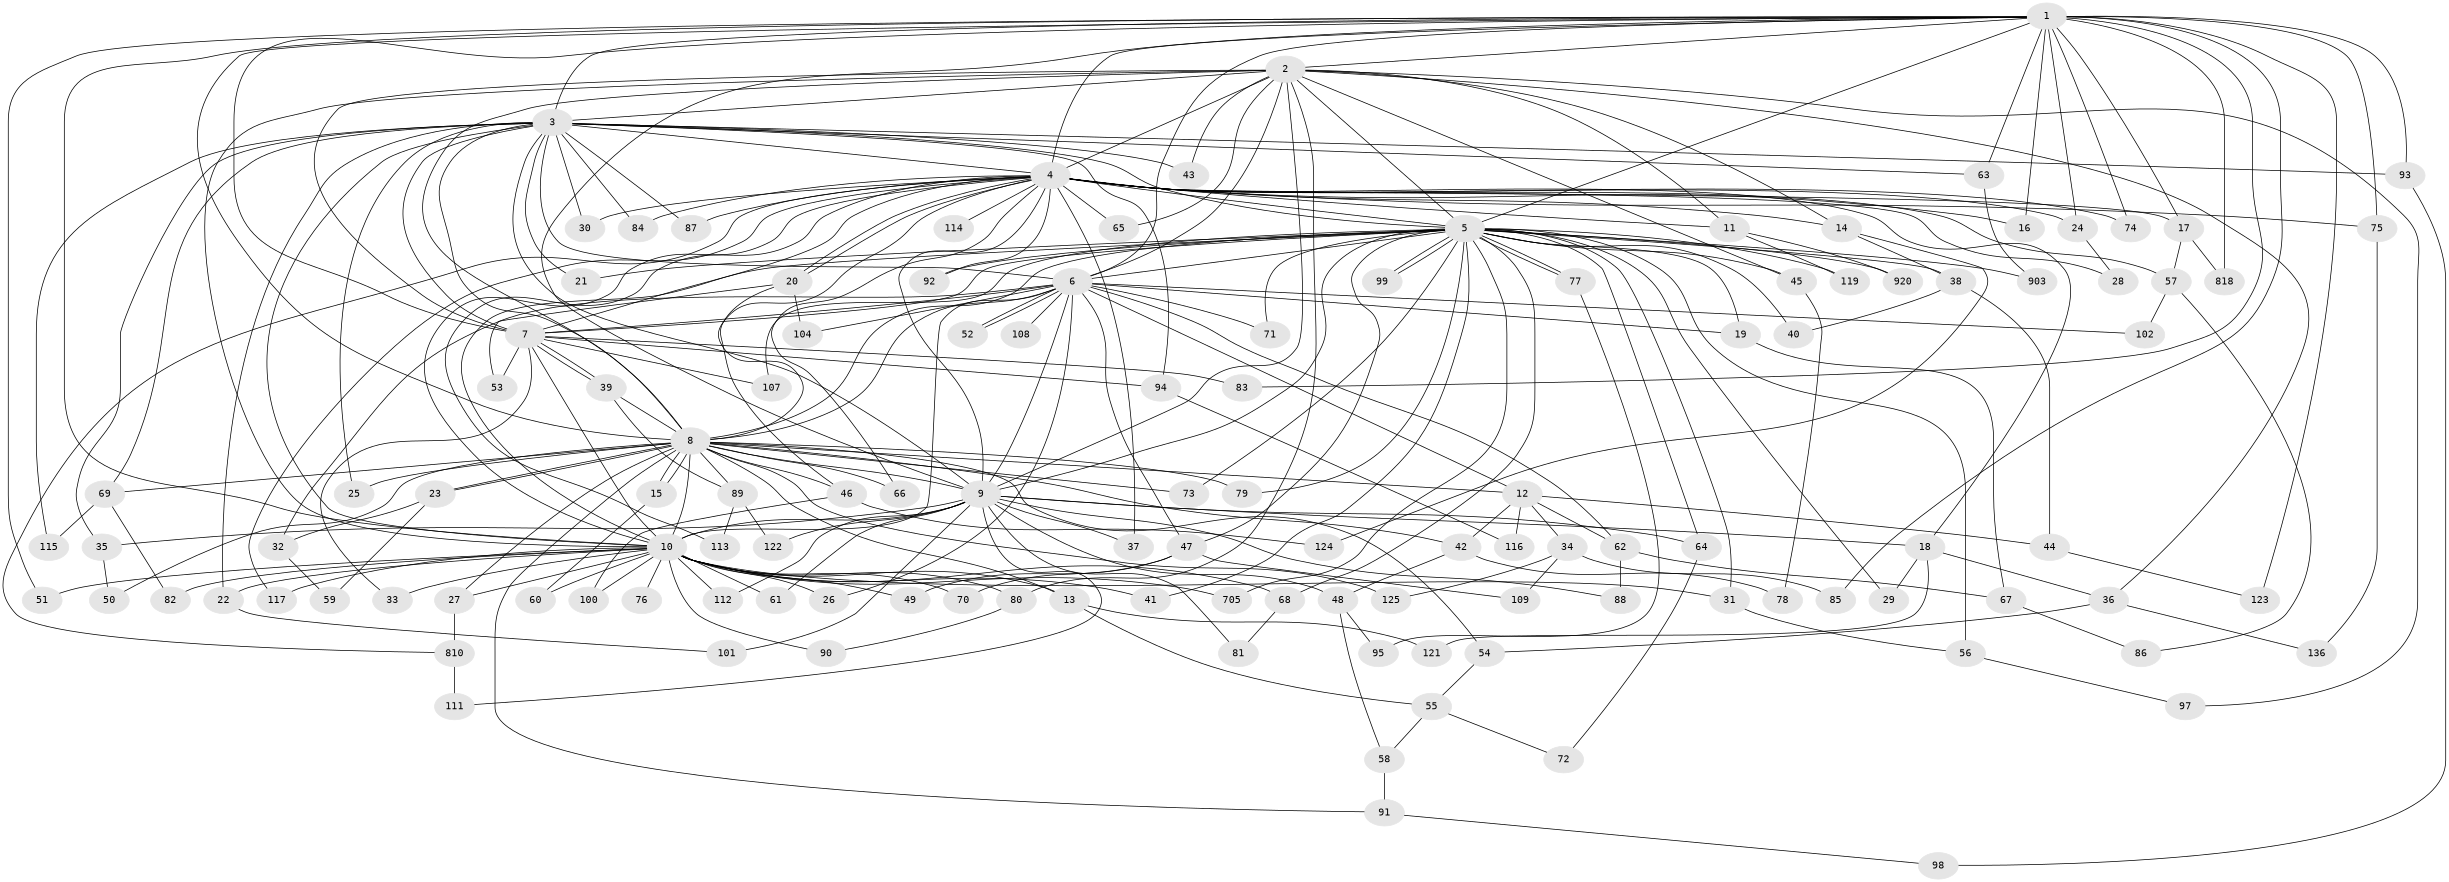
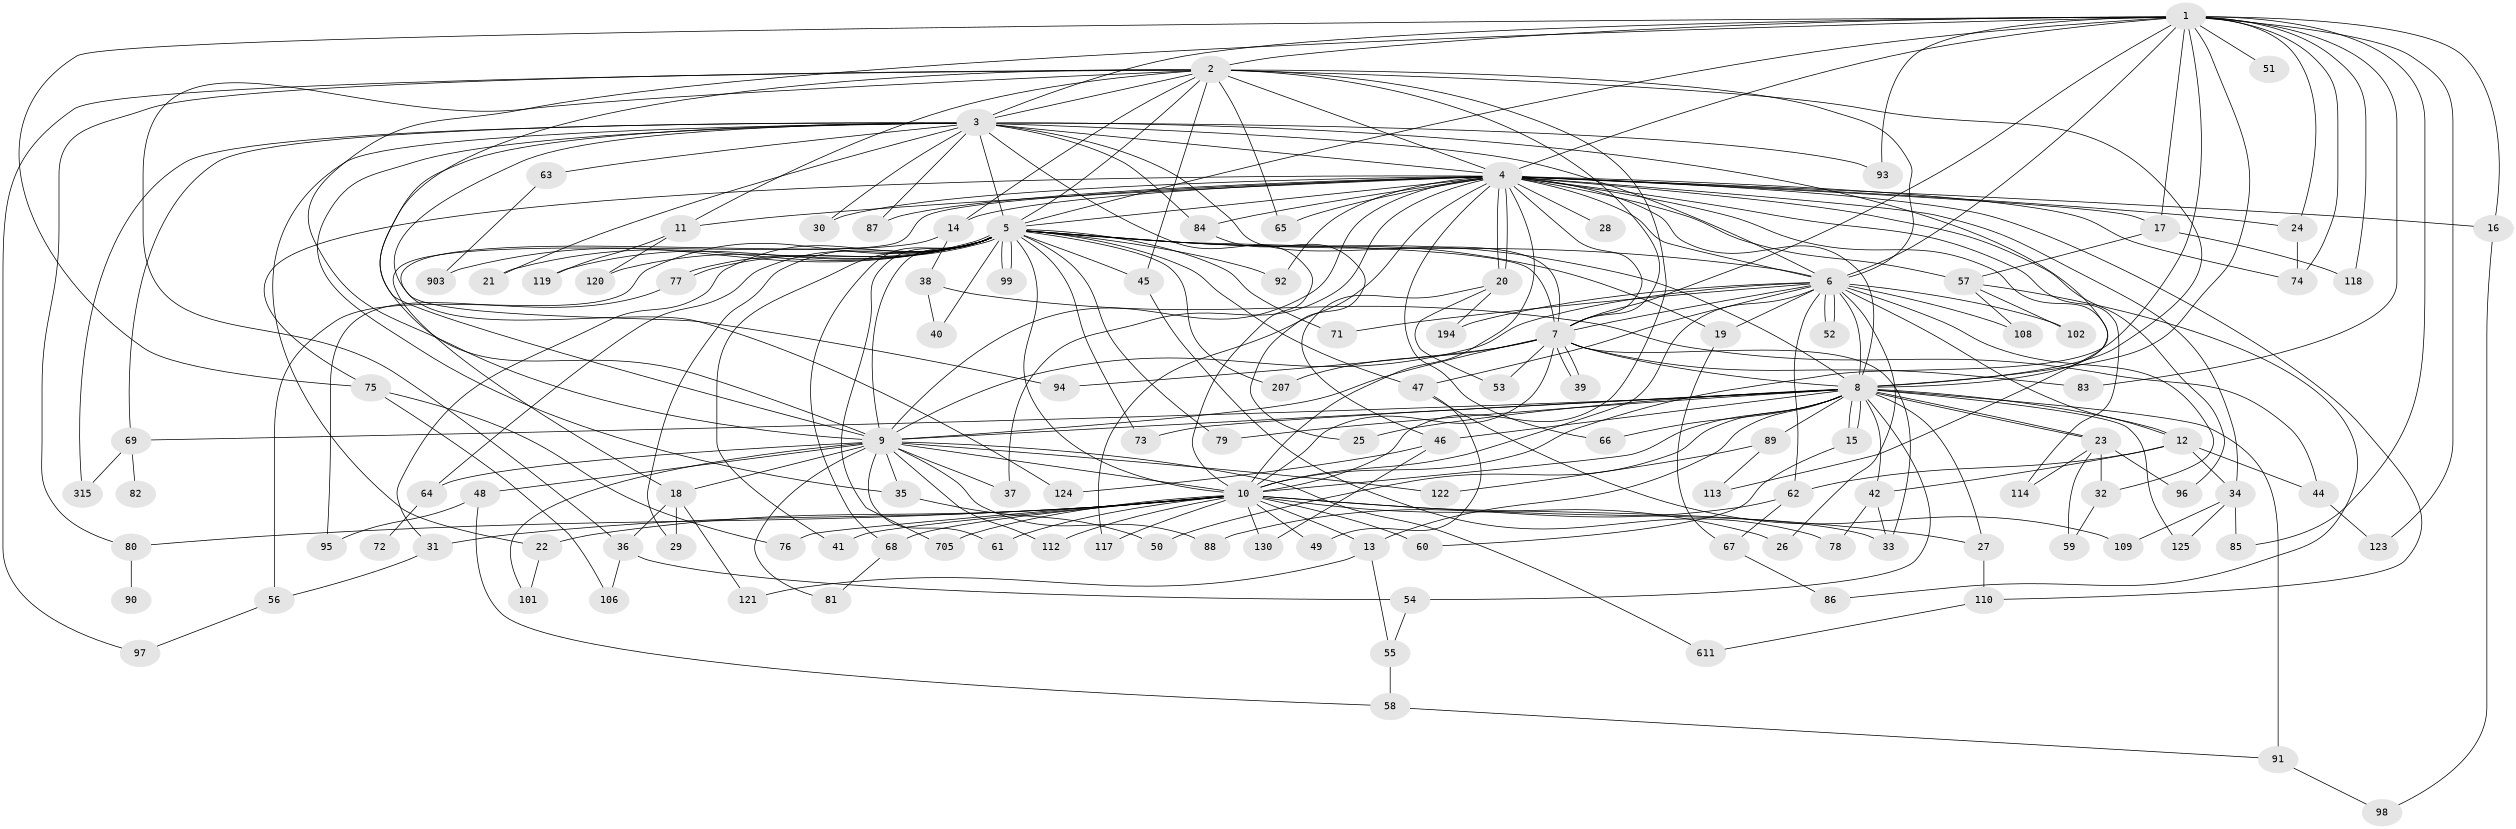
edge "1" -- "63": removed
node "43": removed
edge "4" -- "34": added
edge "4" -- "6": added
edge "3" -- "25": now "84" -- "25"
edge "5" -- "38": removed
edge "24" -- "28": now "24" -- "74"
node "920": label "920" -> "120"
node "818": label "818" -> "118"
edge "57" -- "108": added
node "104": label "104" -> "194"
node "107": label "107" -> "207"
edge "7" -- "9": added
edge "39" -- "8": now "7" -- "8"
edge "39" -- "89": removed
edge "75" -- "76": added
edge "23" -- "114": added
node "96": added
node "115": label "115" -> "315"
node "116": removed
edge "10" -- "51": removed
edge "42" -- "48": now "42" -- "33"
edge "10" -- "82": removed
node "100": label "100" -> "130"
node "70": removed
edge "10" -- "90": removed
node "810": label "810" -> "110"
node "136": label "136" -> "106"
node "111": label "111" -> "611"
edge "93" -- "98": now "16" -- "98"
edge "55" -- "72": removed
